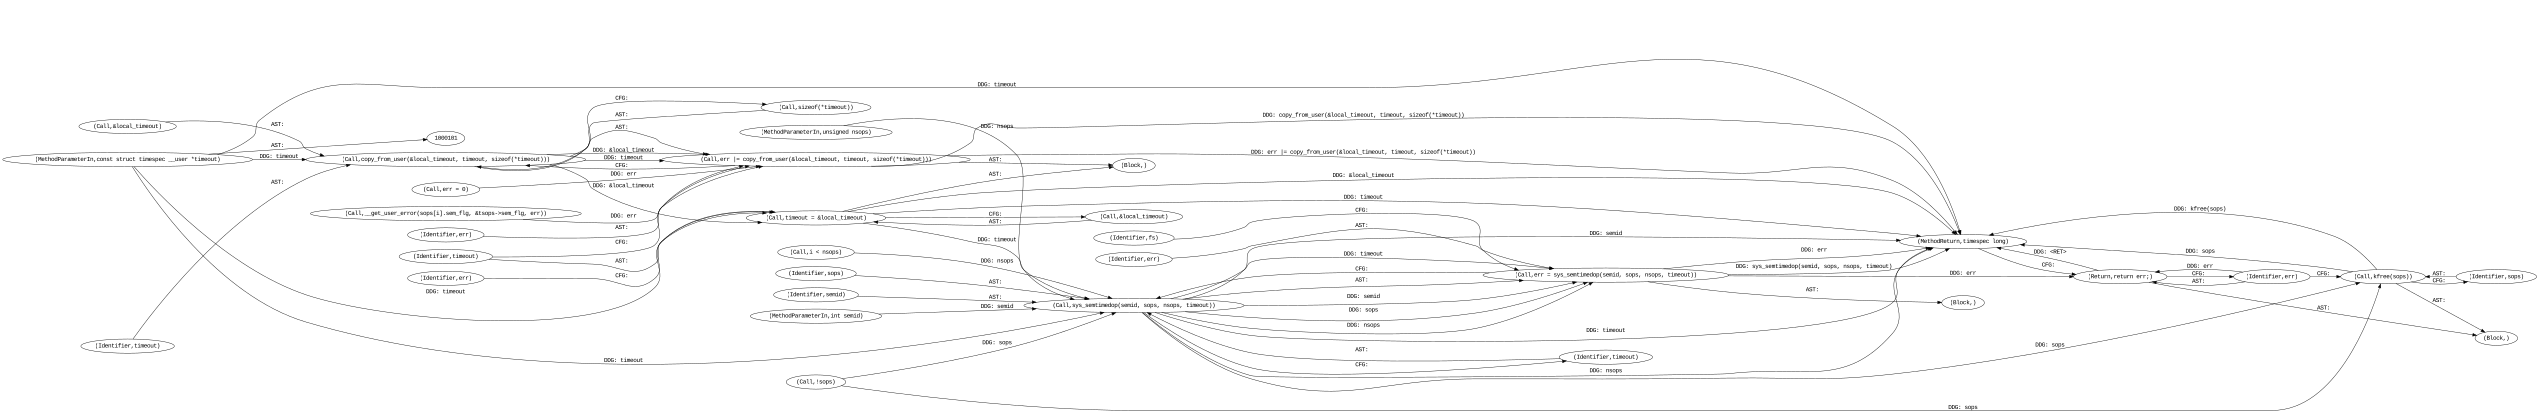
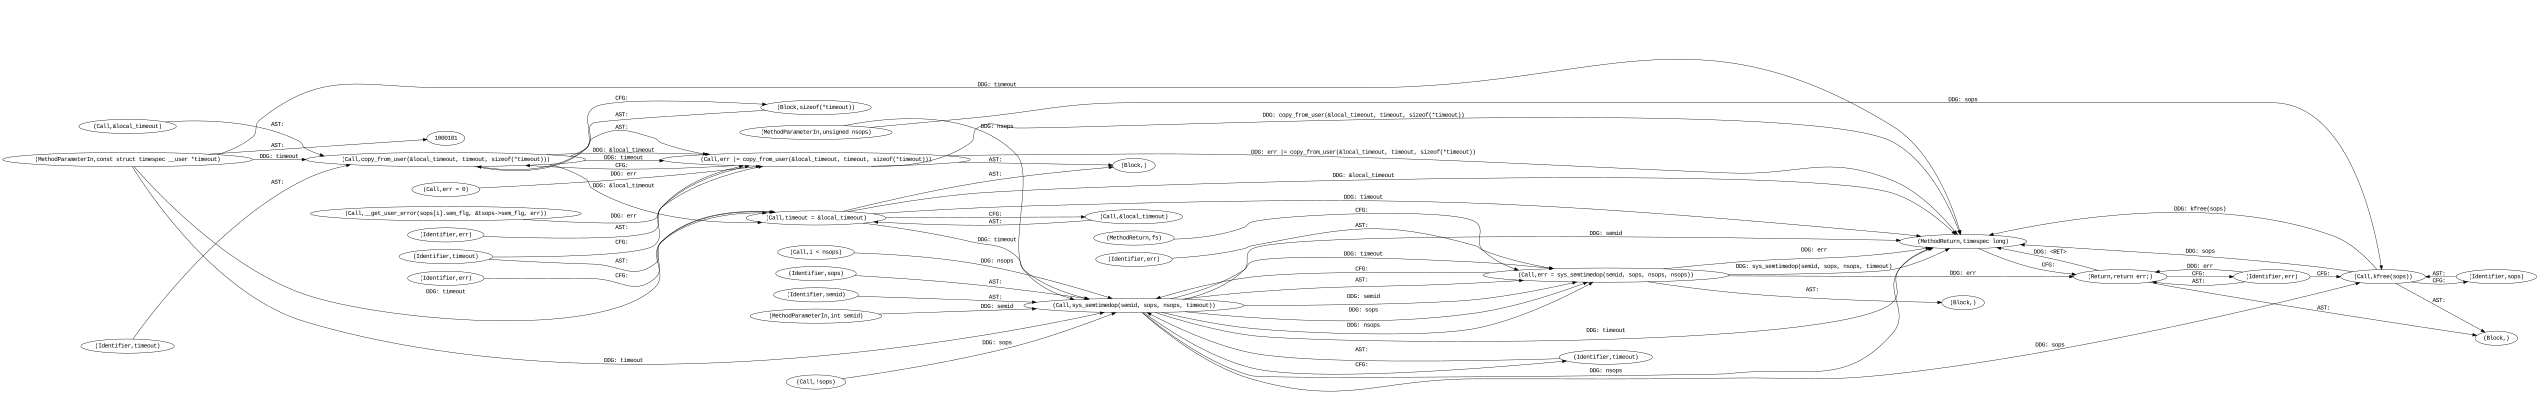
node "(Call,sizeof(*timeout))": label "(Call,sizeof(*timeout))" -> "(Block,sizeof(*timeout))"
node "(Identifier,fs)": label "(Identifier,fs)" -> "(MethodReturn,fs)"
node "(Call,err = sys_semtimedop(semid, sops, nsops, timeout))": label "(Call,err = sys_semtimedop(semid, sops, nsops, timeout))" -> "(Call,err = sys_semtimedop(semid, sops, nsops, nsops))"
edge "(Call,!sops)" -> "(Call,kfree(sops))": now "(MethodParameterIn,unsigned nsops)" -> "(Call,kfree(sops))"
